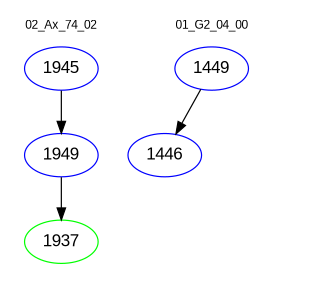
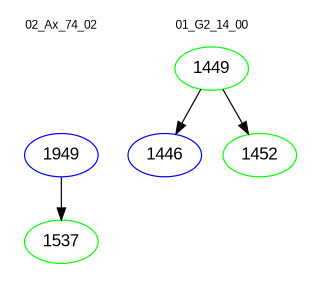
cluster "01_G2_04_00": label "01_G2_04_00" -> "01_G2_14_00"
node "1945": removed
node "1449": color blue -> green
node "1452": added
node "1937": label "1937" -> "1537"
